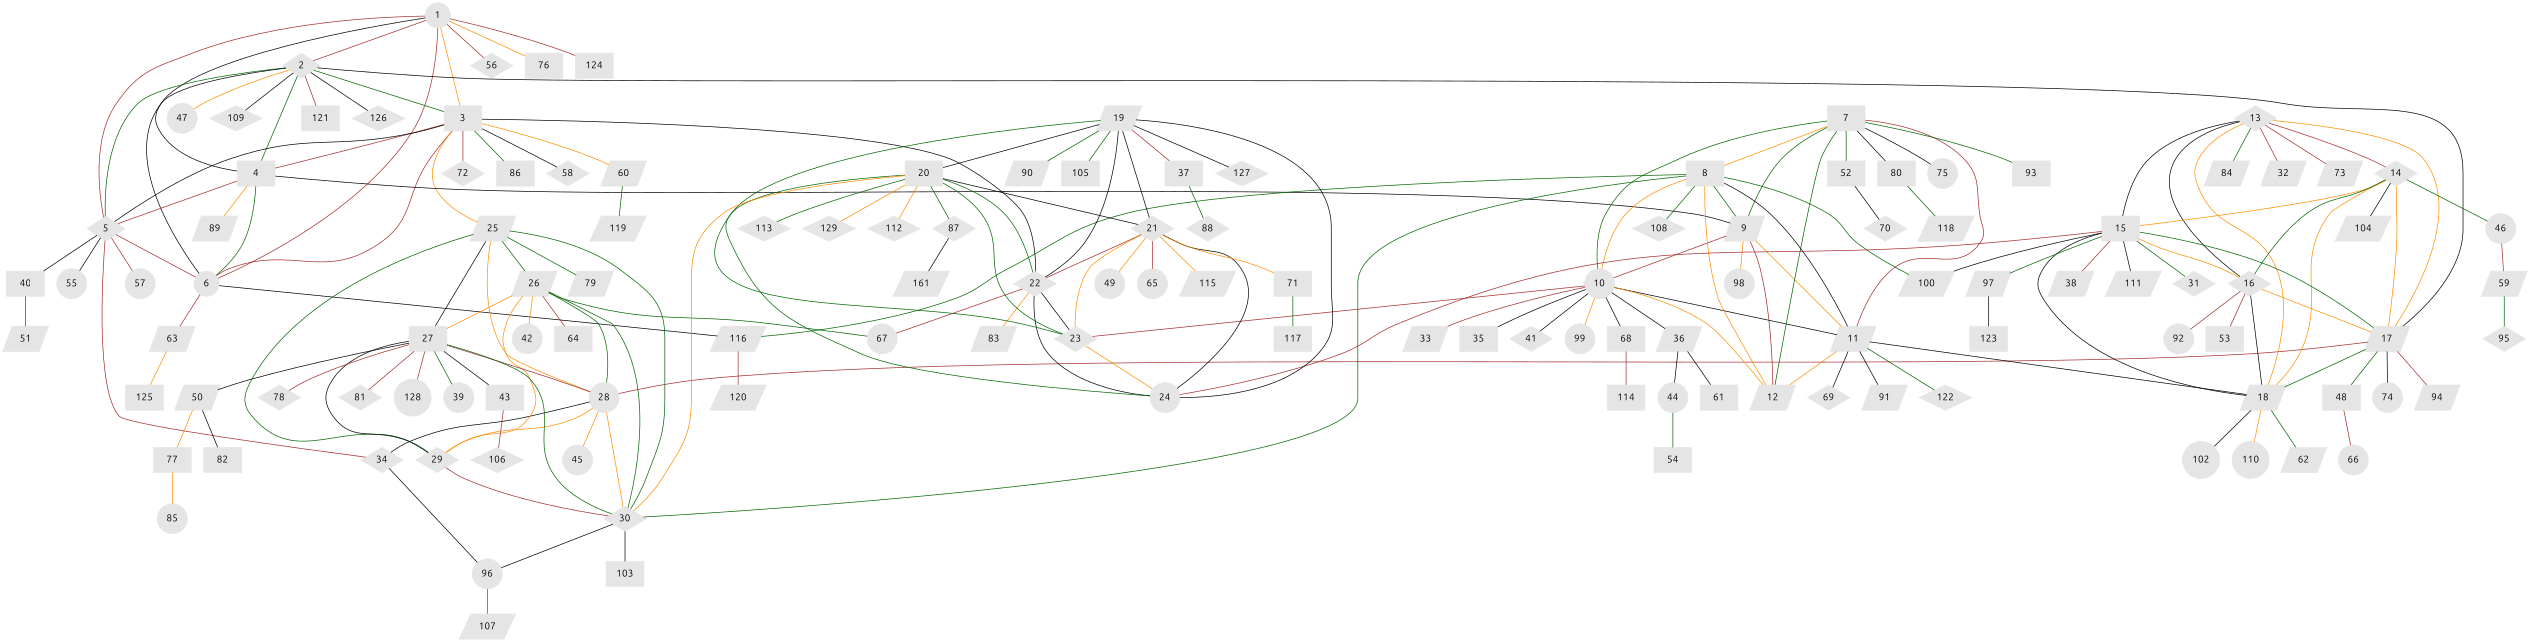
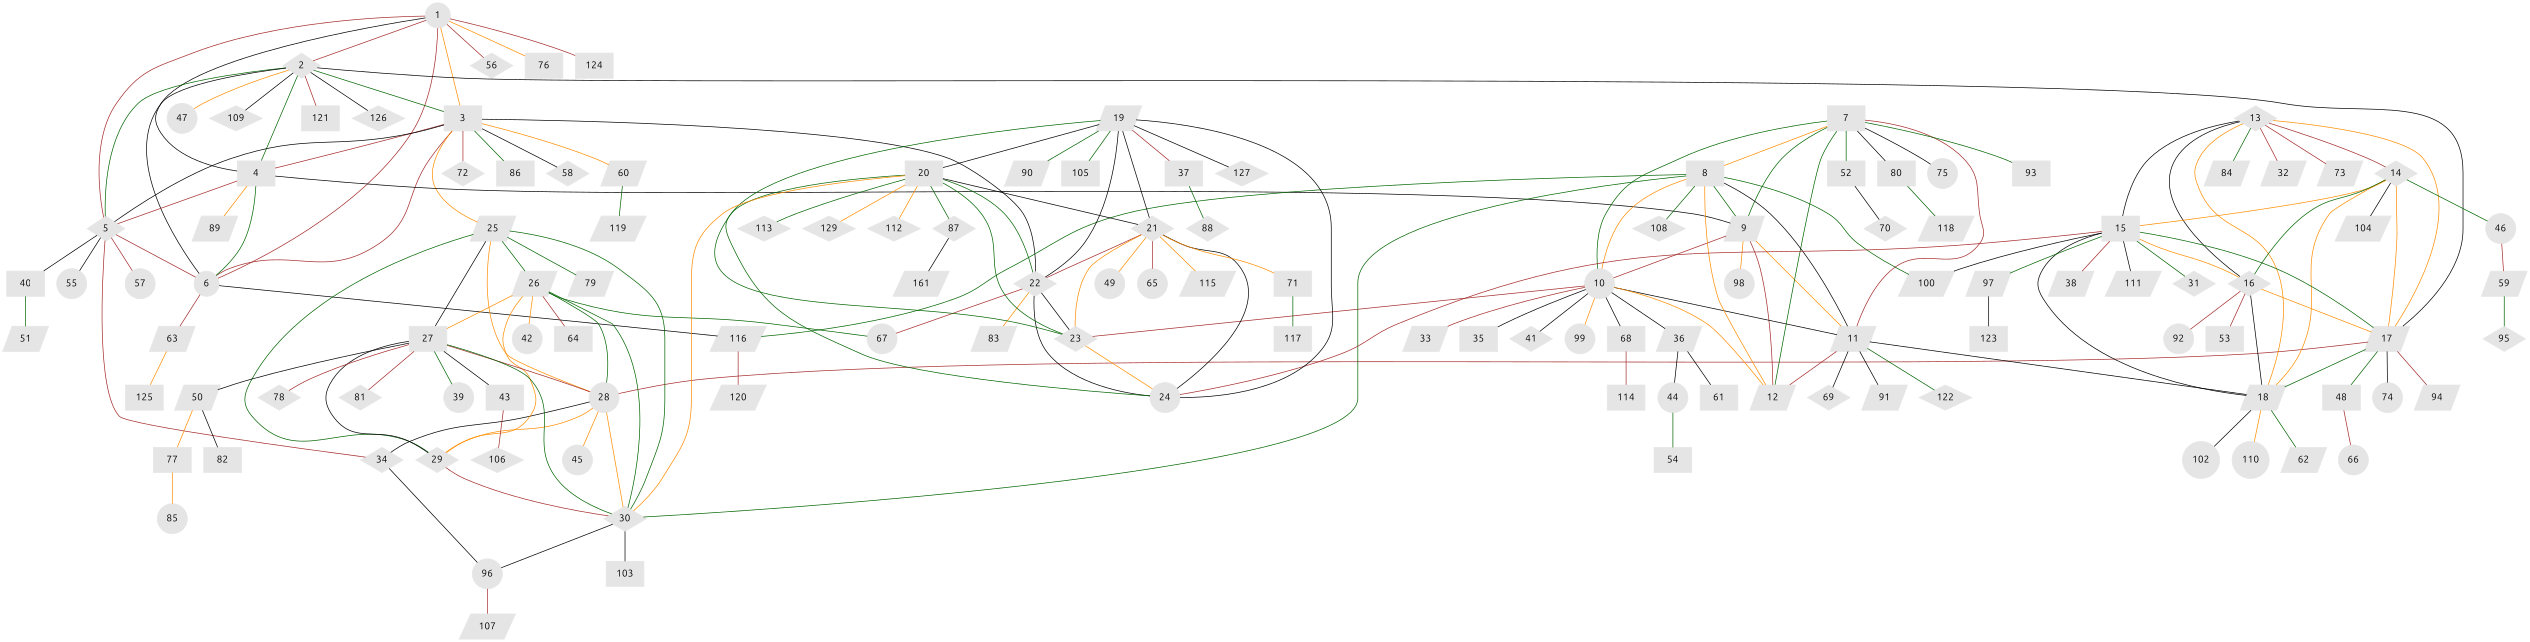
edge "11" -- "12": color darkorange -> brown
node "128": removed
